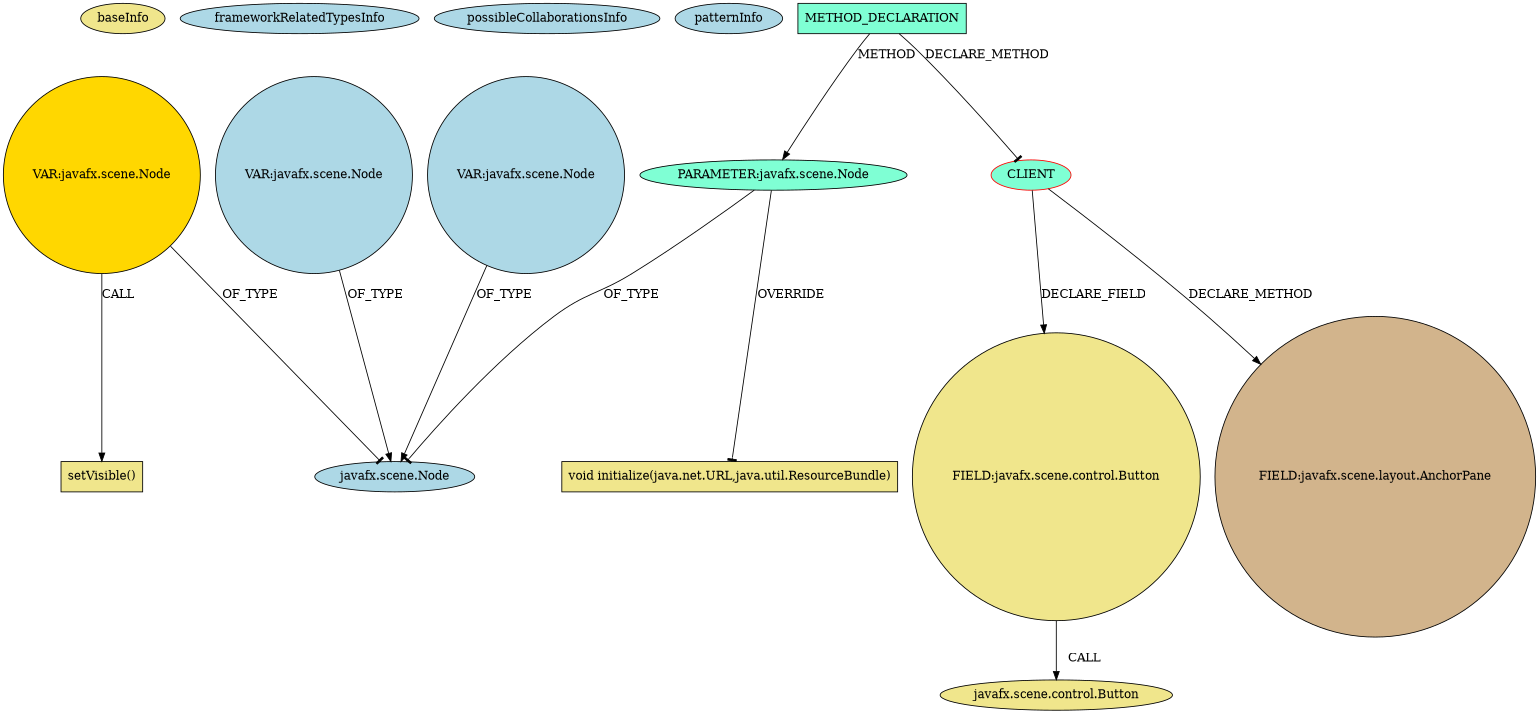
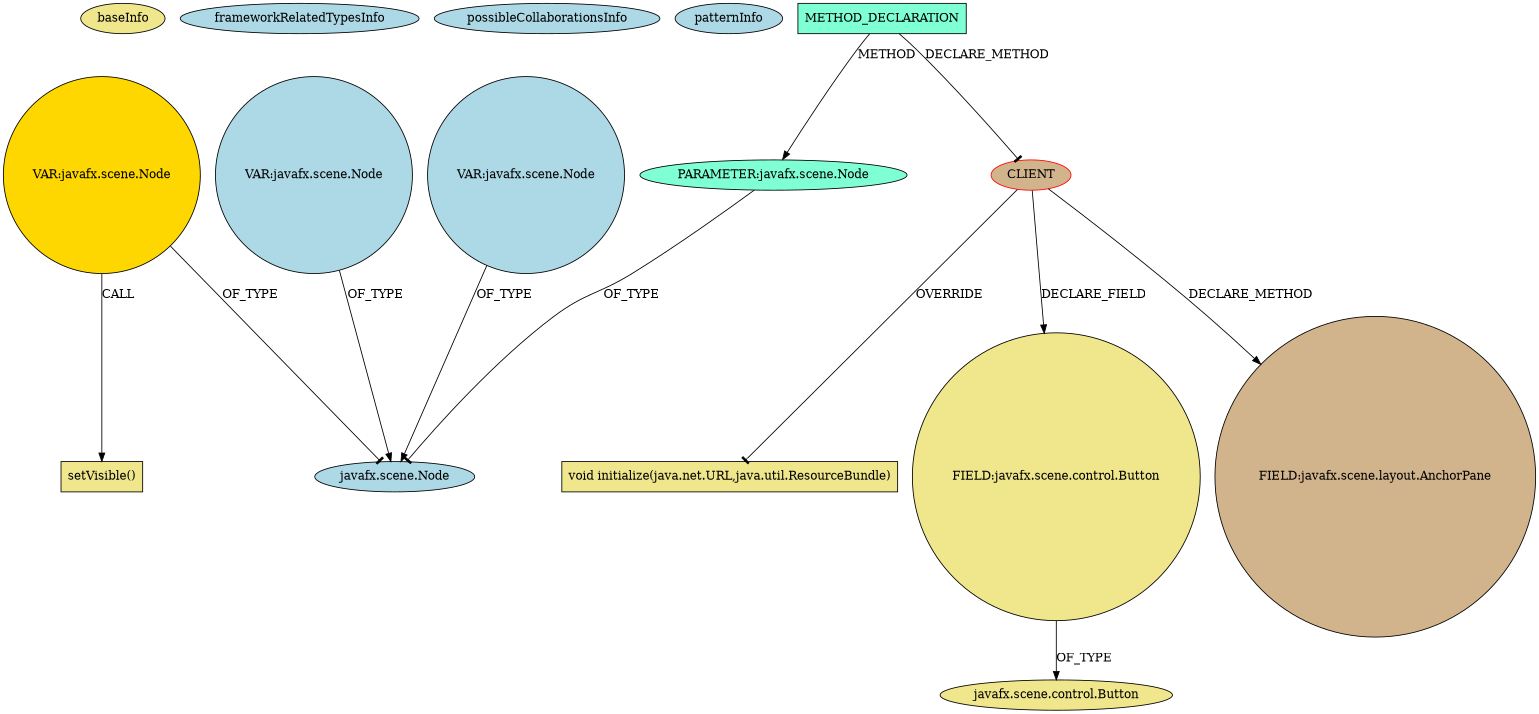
node "CLIENT": fillcolor aquamarine -> tan
edge "PARAMETER:javafx.scene.Node" -> "void initialize(java.net.URL,java.util.ResourceBundle)": now "CLIENT" -> "void initialize(java.net.URL,java.util.ResourceBundle)"
edge "FIELD:javafx.scene.control.Button" -> "javafx.scene.control.Button": label "CALL" -> "OF_TYPE"
